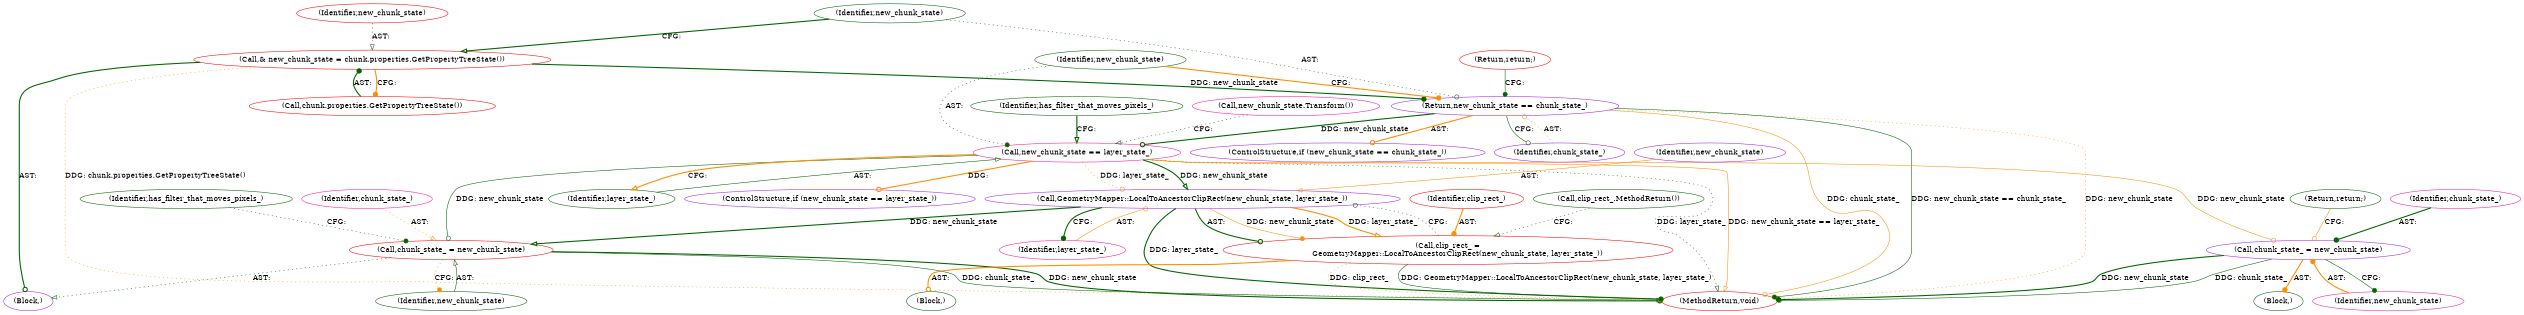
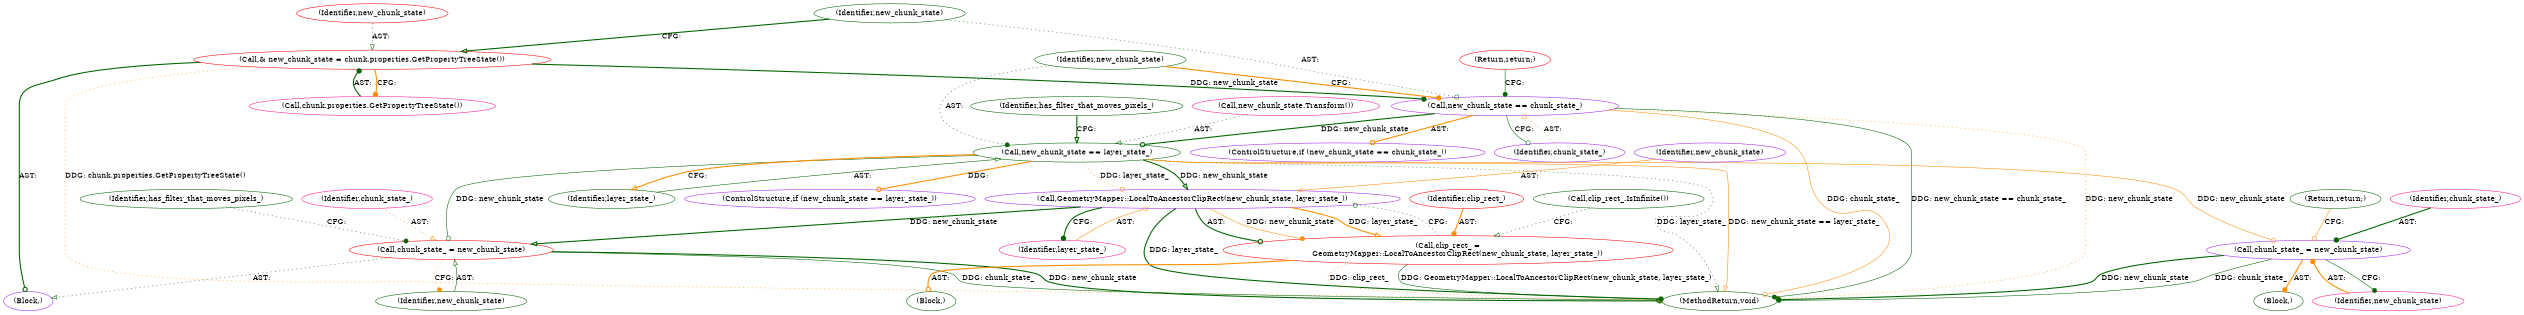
node "(Call,chunk.properties.GetPropertyTreeState())": color red -> deeppink
node "(Return,new_chunk_state == chunk_state_)": label "(Return,new_chunk_state == chunk_state_)" -> "(Call,new_chunk_state == chunk_state_)"
edge "(Call,new_chunk_state.Transform())" -> "(Call,new_chunk_state == layer_state_)": label "CFG: " -> "AST: "
node "(Call,new_chunk_state == layer_state_)": color deeppink -> darkgreen
node "(Call,clip_rect_.MethodReturn())": label "(Call,clip_rect_.MethodReturn())" -> "(Call,clip_rect_.IsInfinite())"
node "(MethodReturn,void)": color red -> darkgreen
